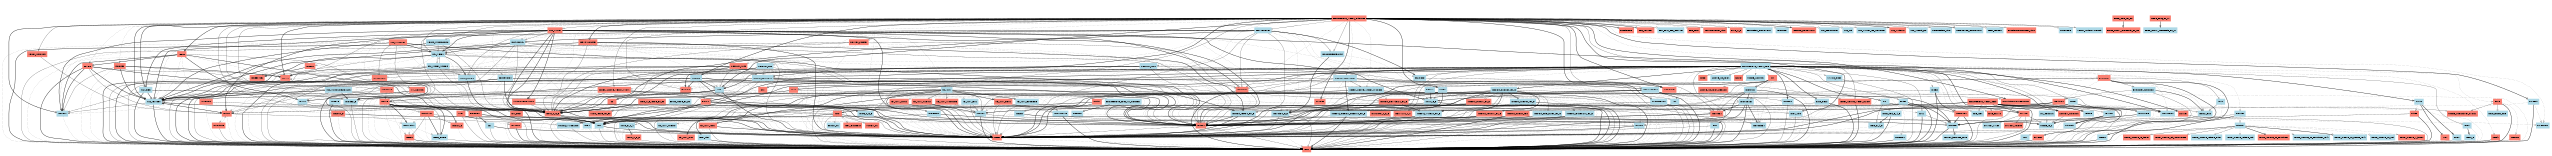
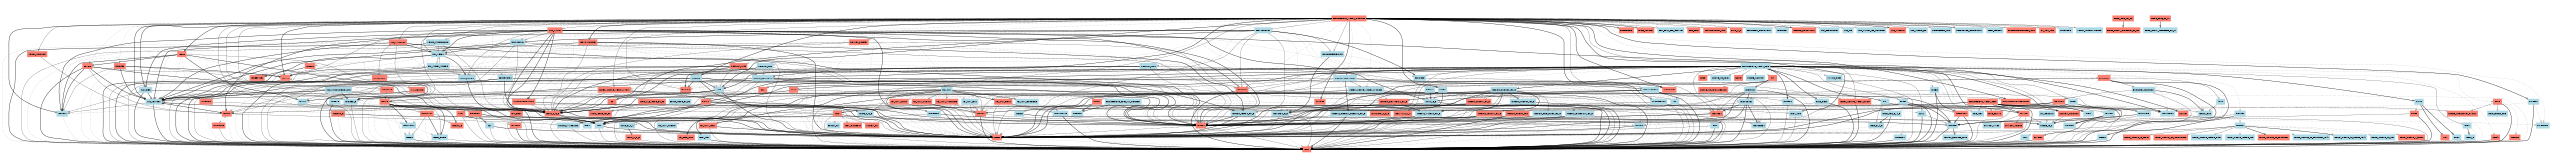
edge "packagegroup_webos_extended" -> "luna_sysservice": added
node "app_services": label "app_services" -> "sqlite_services"
node "rdx_utils_stub": added
edge "qt4_webos_support" -> "libglib_2_0_0": removed
edge "binutils" -> "libz1": now "binutils" -> "dropbear"
node "libblkid1": fillcolor lightblue -> salmon
node "netbase": label "netbase" -> "client"
node "libcap2": fillcolor salmon -> lightblue
node "util_linux_mkfs": label "util_linux_mkfs" -> "util_date_mkfs"
